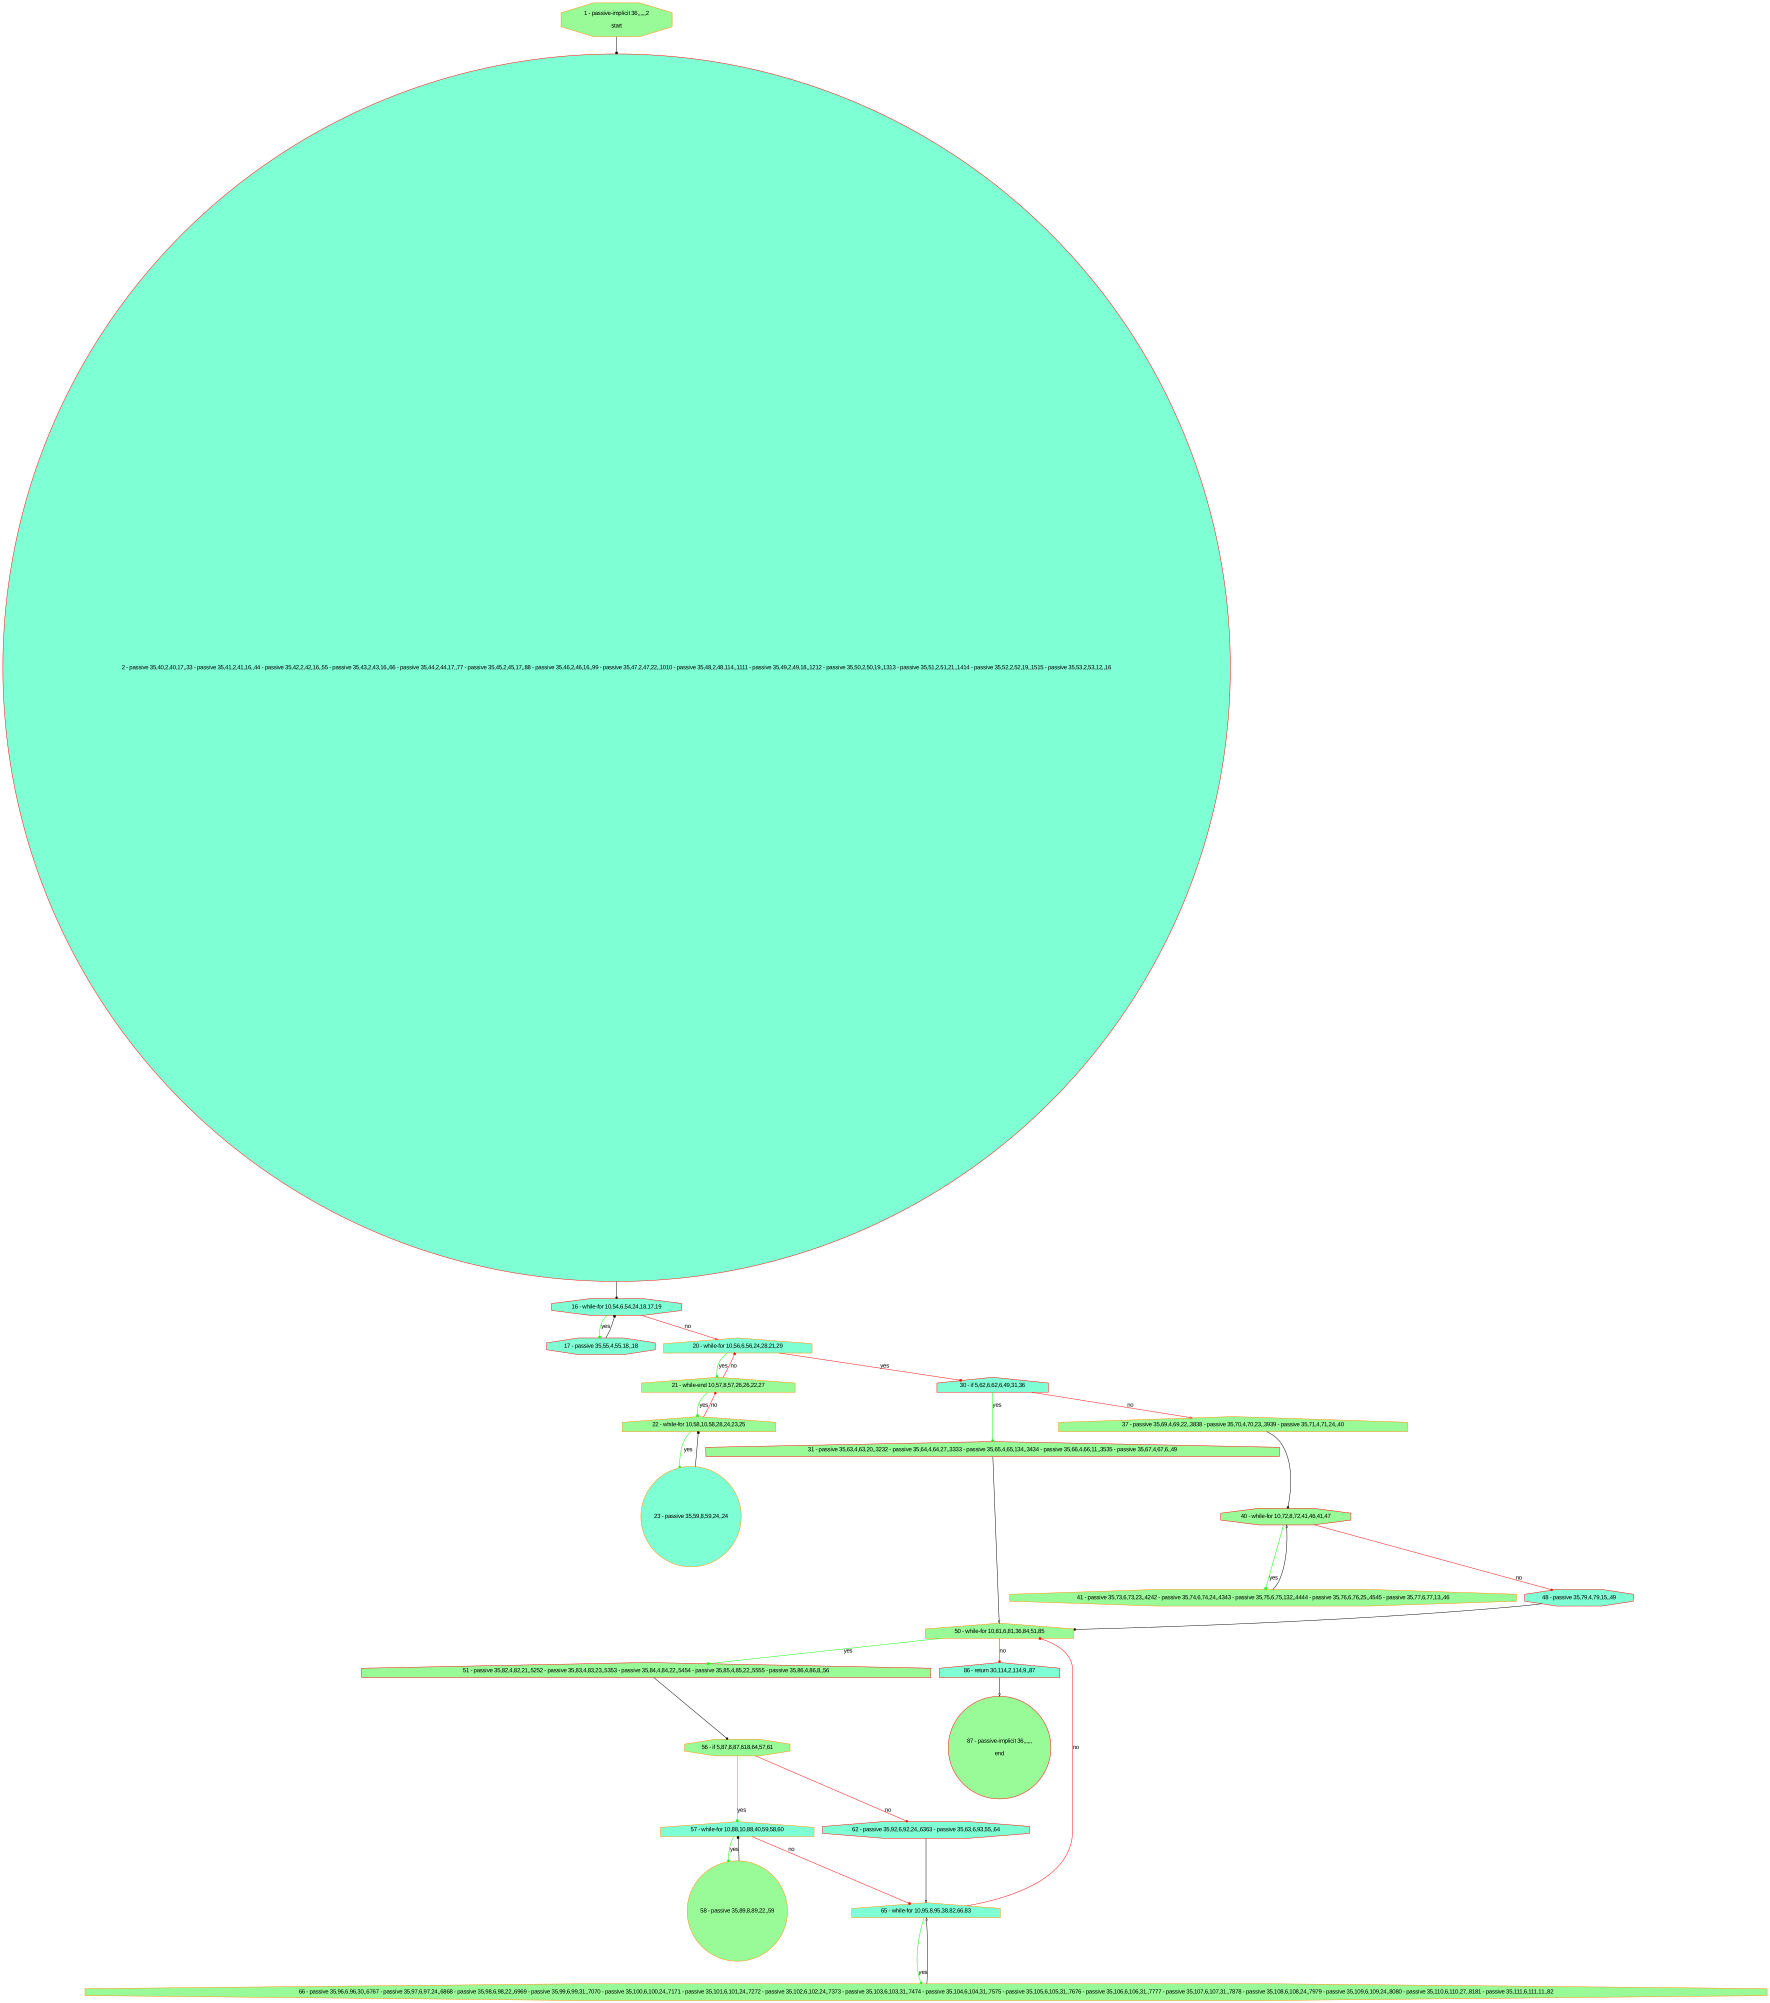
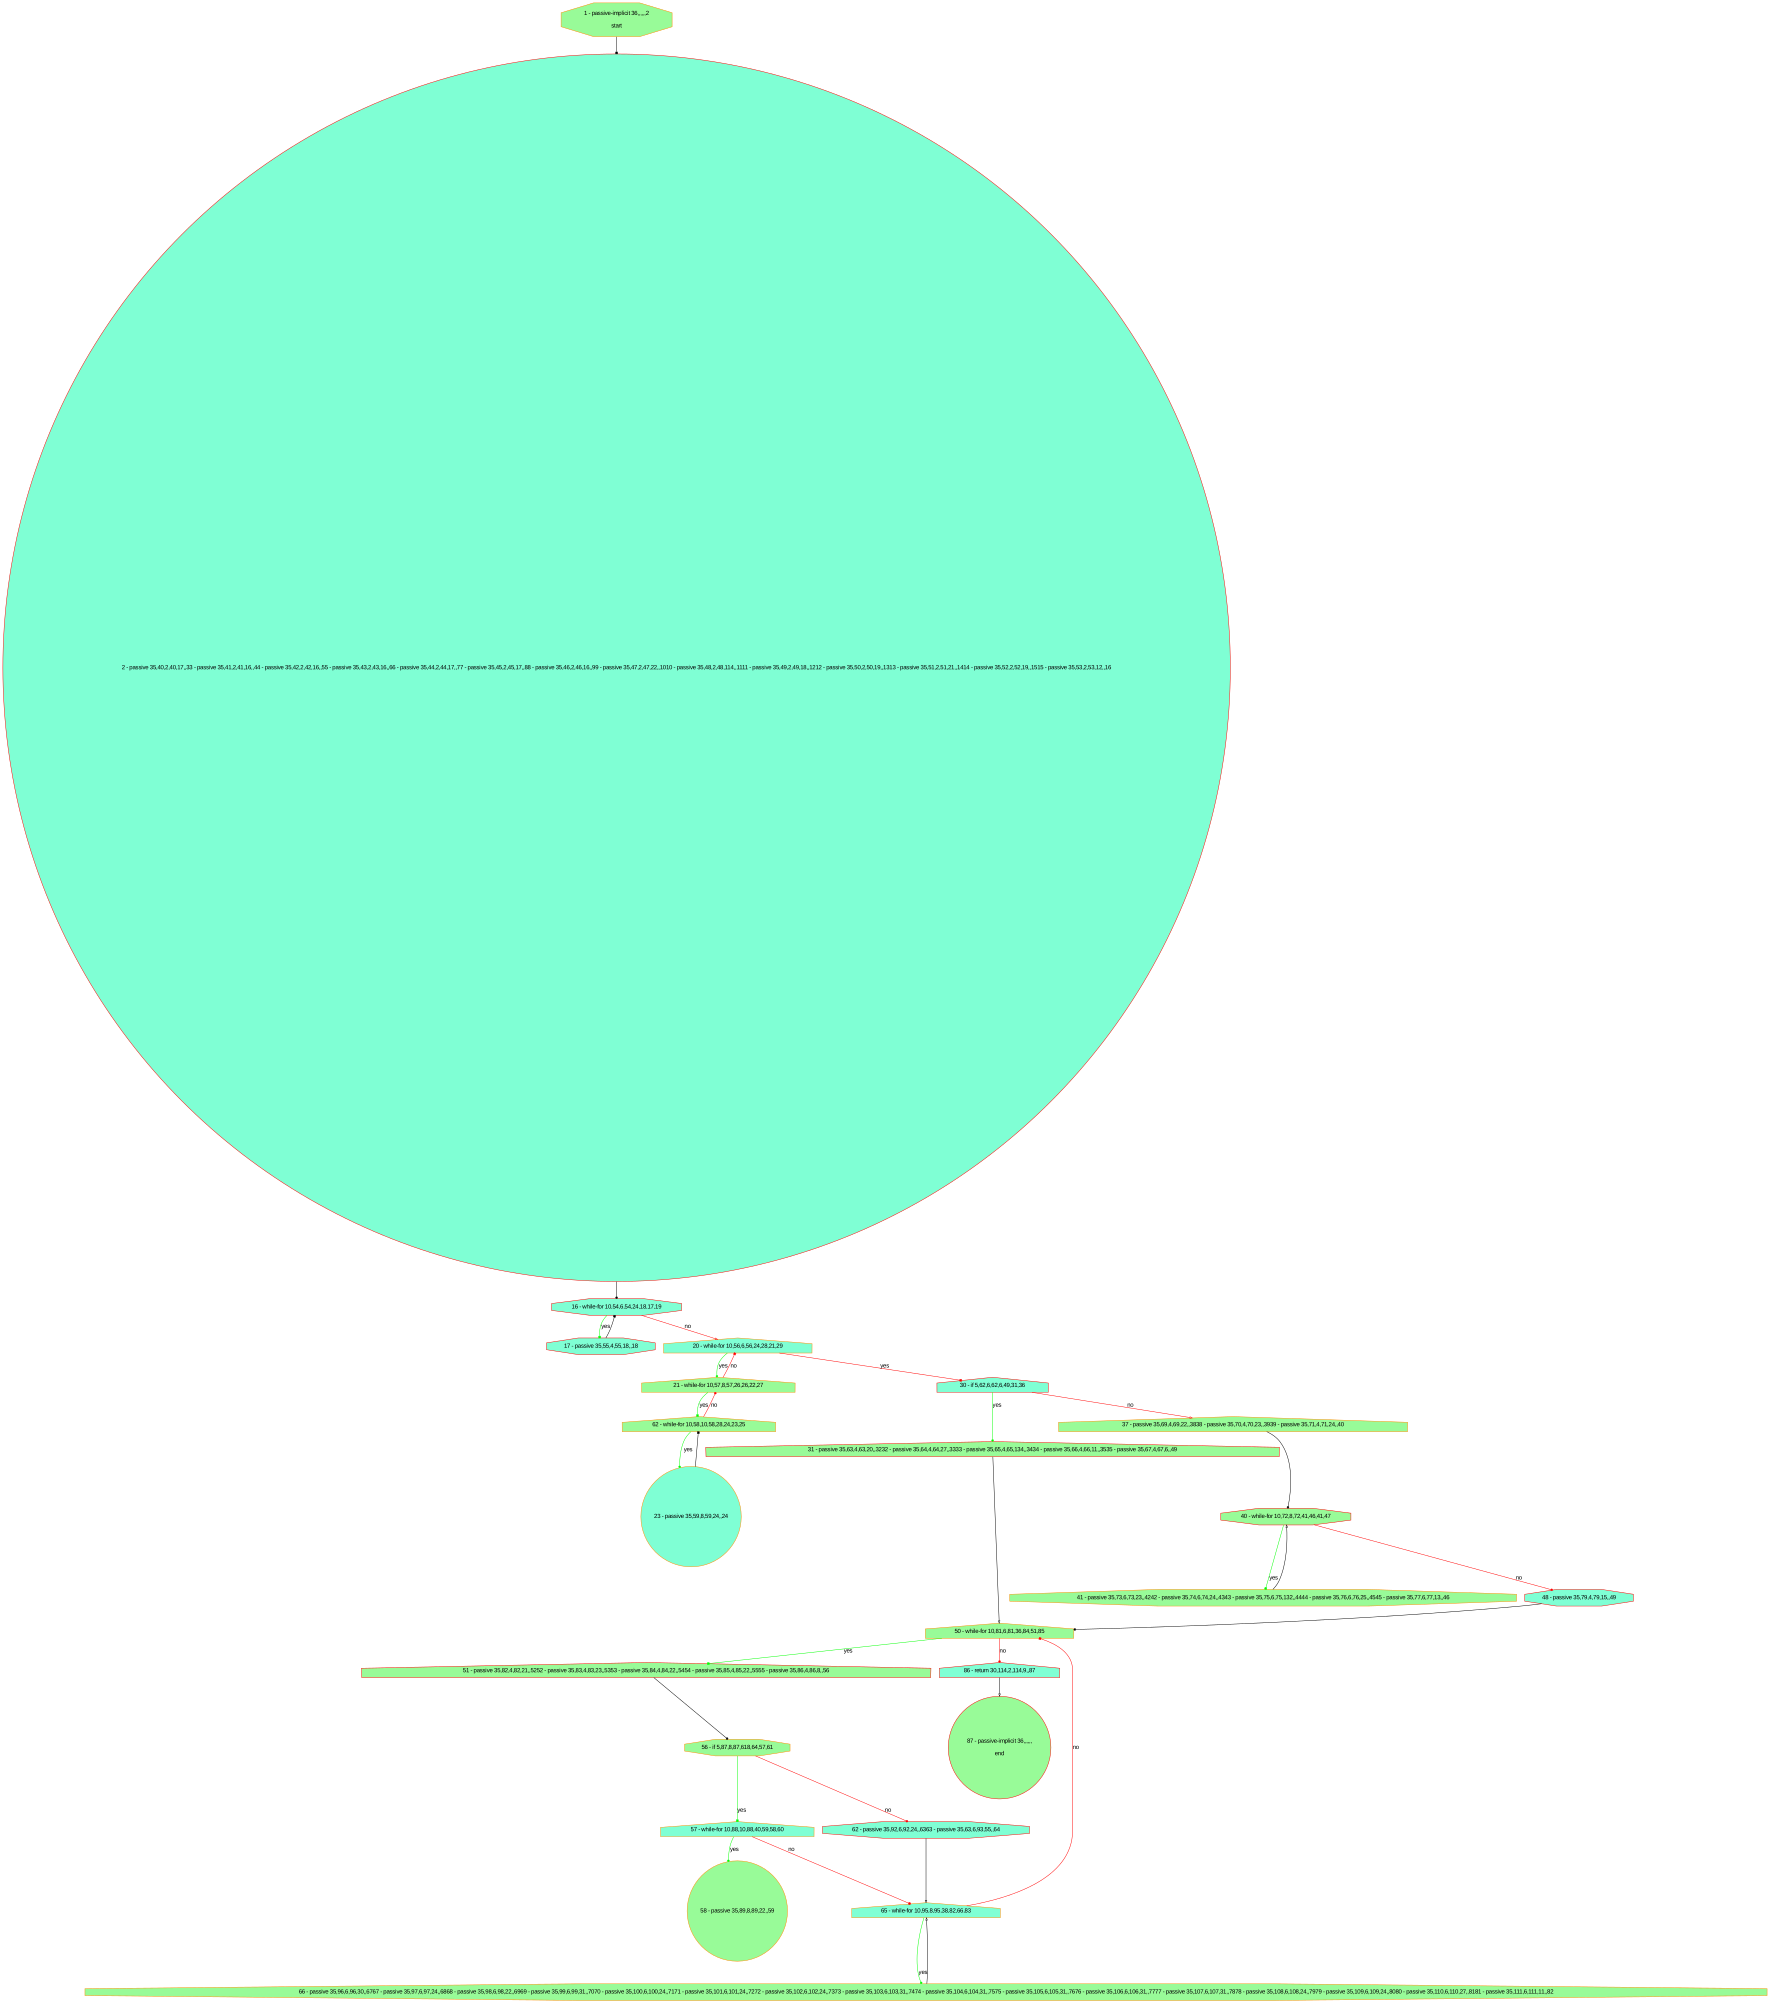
node "21 - while-end 10,57,8,57,26,26,22,27": label "21 - while-end 10,57,8,57,26,26,22,27" -> "21 - while-for 10,57,8,57,26,26,22,27"
node "22 - while-for 10,58,10,58,28,24,23,25": label "22 - while-for 10,58,10,58,28,24,23,25" -> "62 - while-for 10,58,10,58,28,24,23,25"
edge "58 - passive 35,89,8,89,22,,59" -> "57 - while-for 10,88,10,88,40,59,58,60": removed
